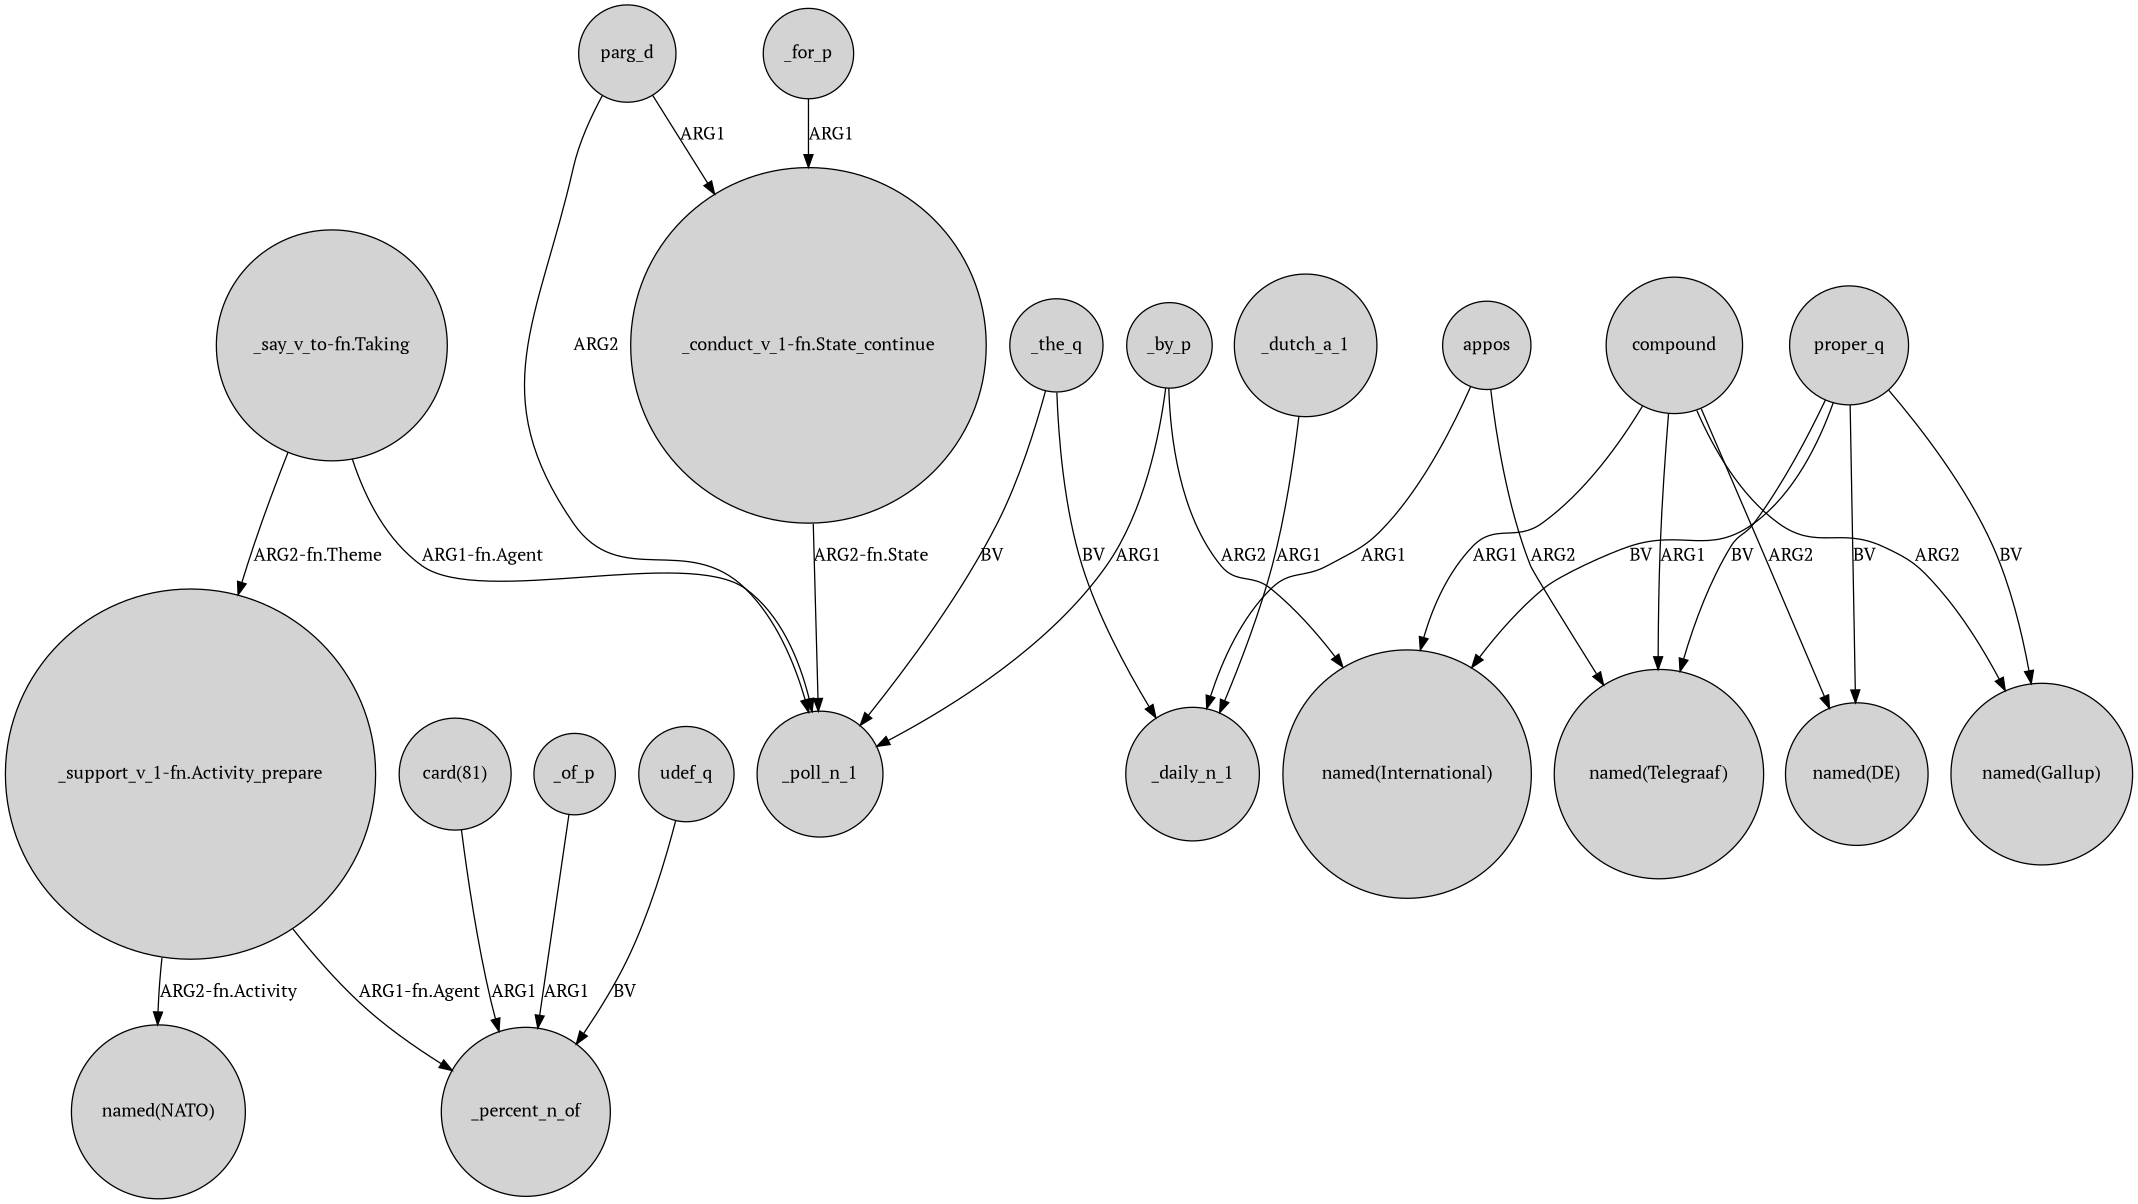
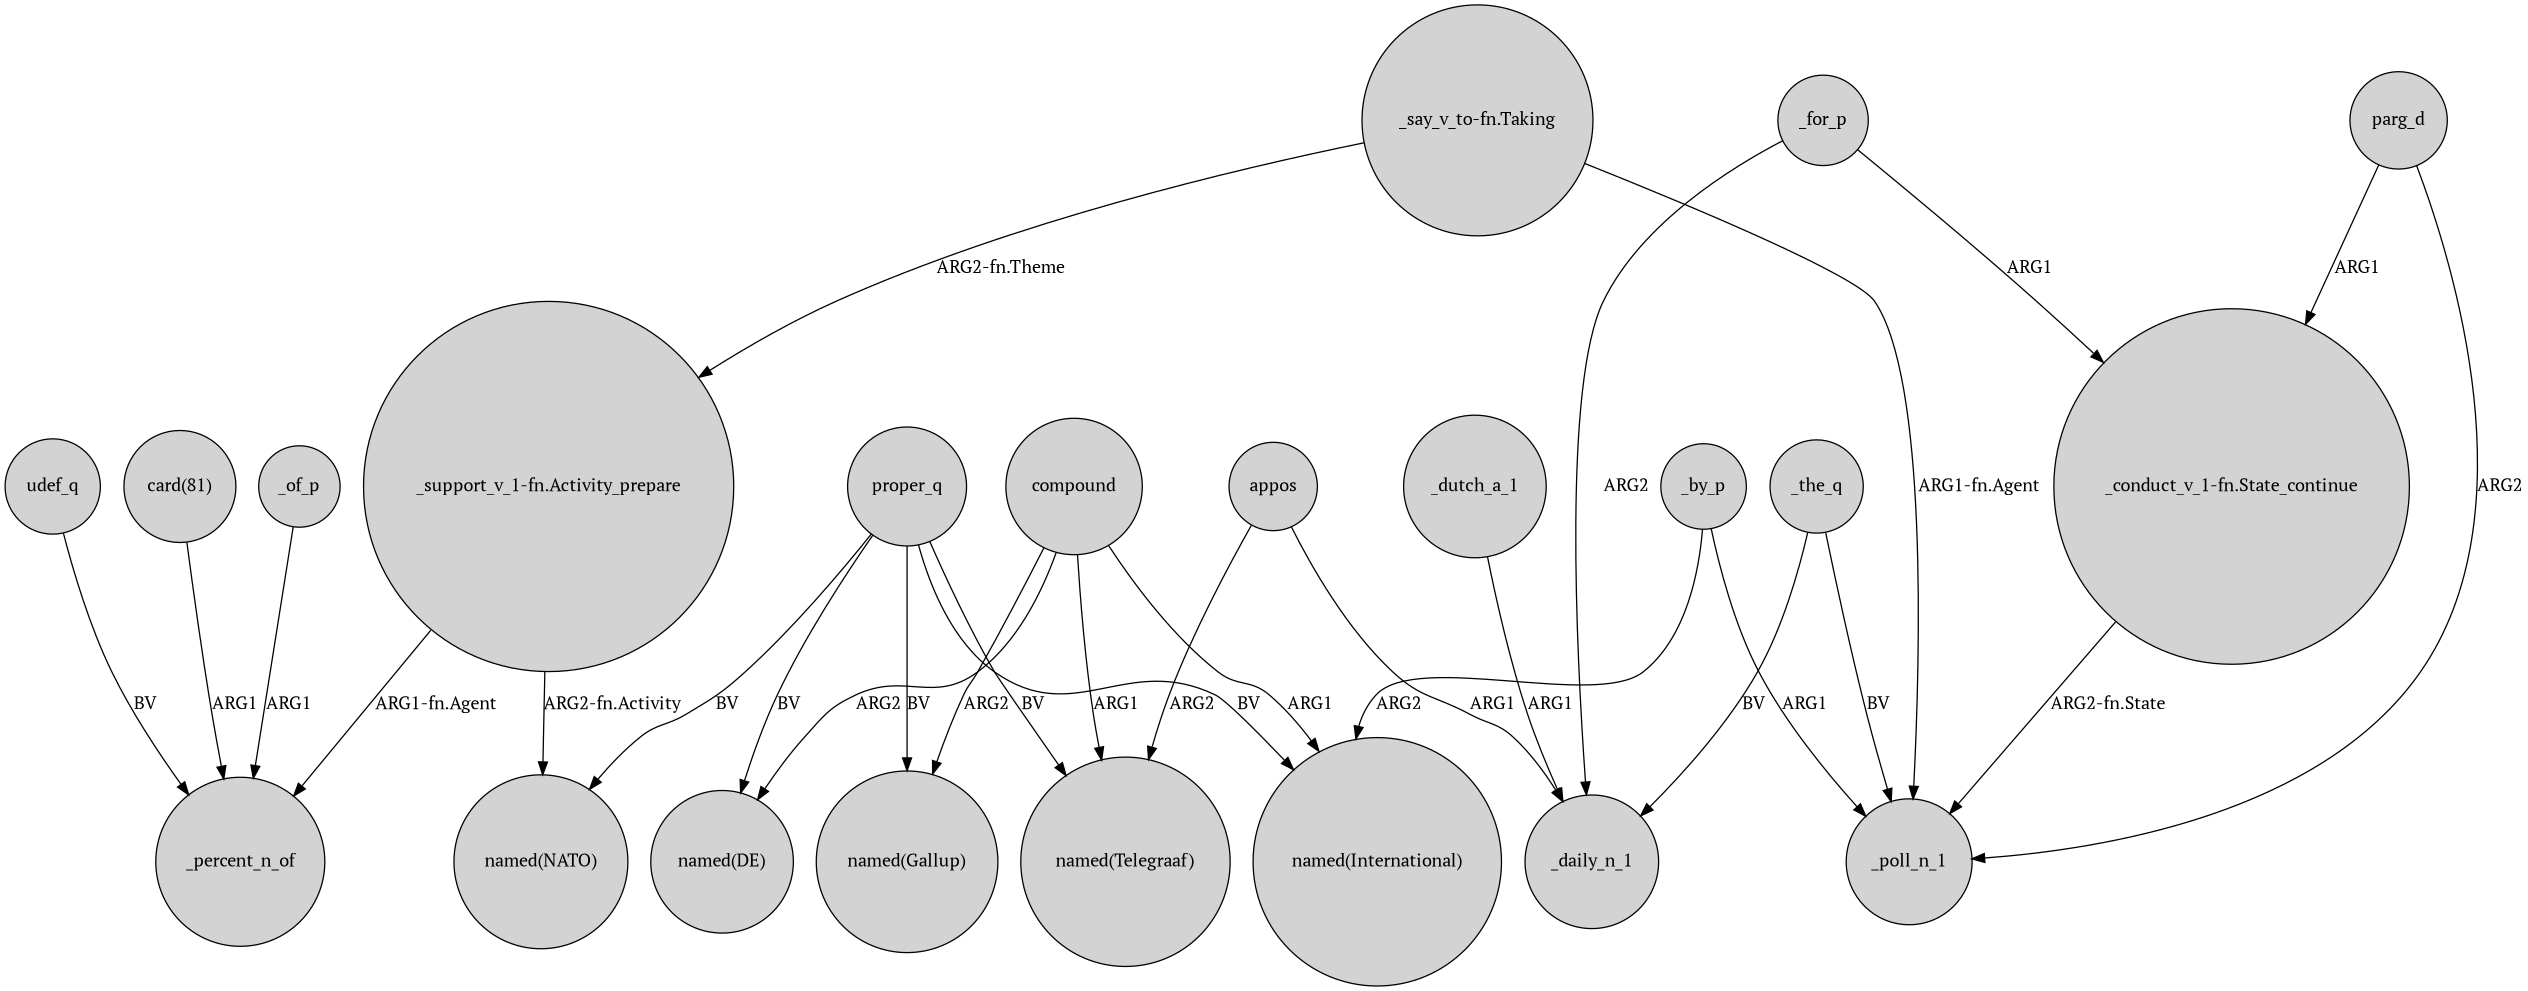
edge "_for_p" -> "_daily_n_1": added, label "ARG2"
edge "proper_q" -> "named(NATO)": added, label "BV"
